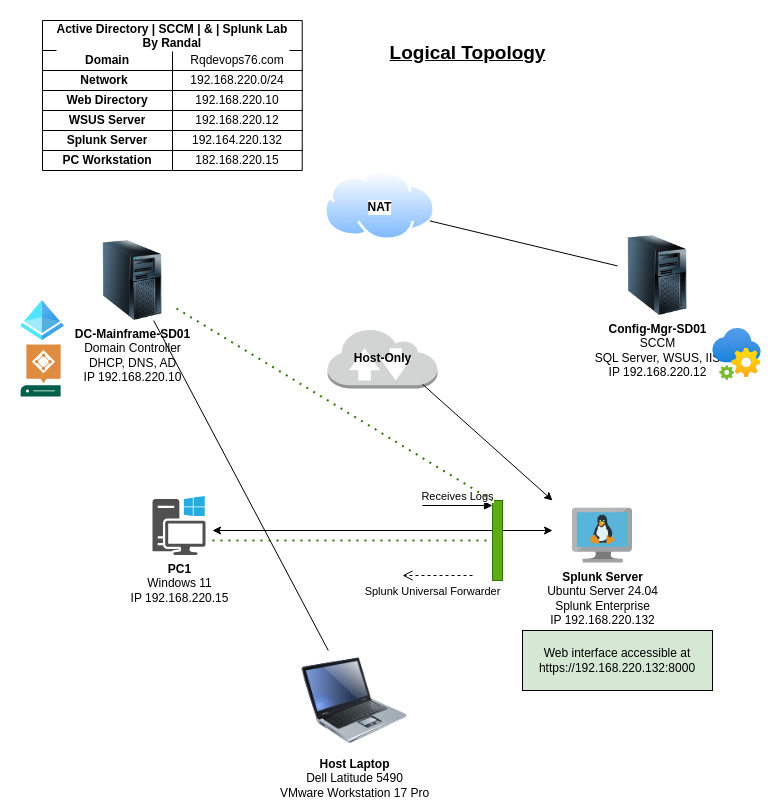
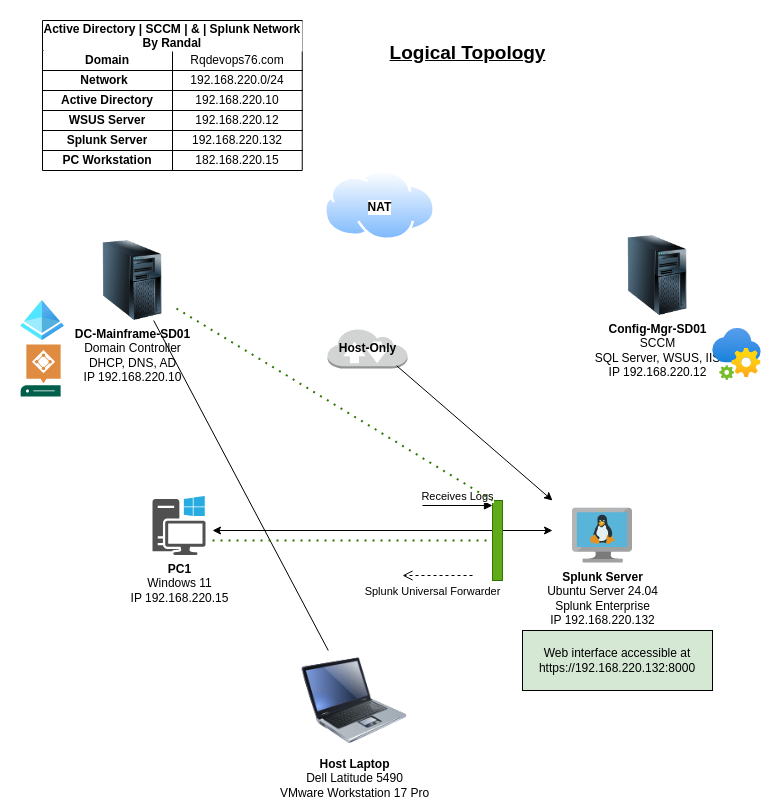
node "Active Directory | SCCM | & | Splunk Lab By Randal": label "Active Directory | SCCM | & | Splunk Lab By Randal" -> "Active Directory | SCCM | & | Splunk Network By Randal"
node "Web Directory": label "Web Directory" -> "Active Directory"
node "192.164.220.132": label "192.164.220.132" -> "192.168.220.132"
edge "NAT" -- "Config-Mgr-SD01 SCCM SQL Server, WSUS, IIS IP 192.168.220.12": removed
node "Host-Only": size 110x60 -> 80x40
